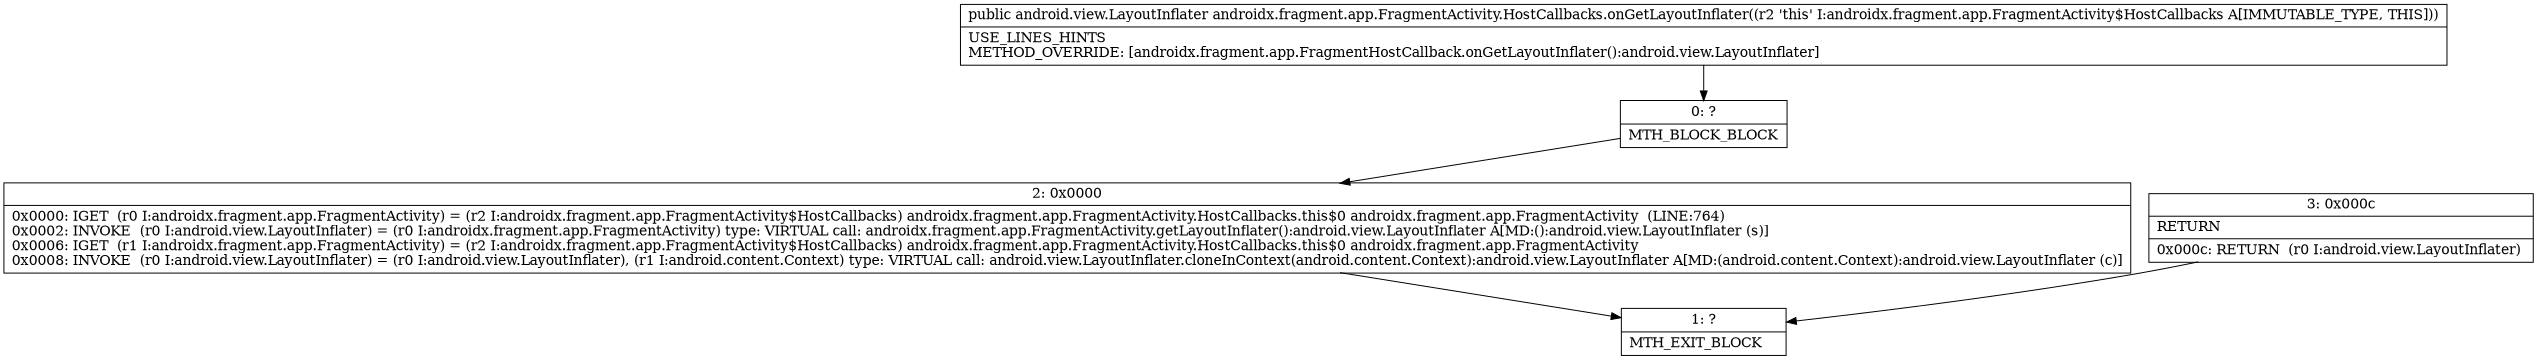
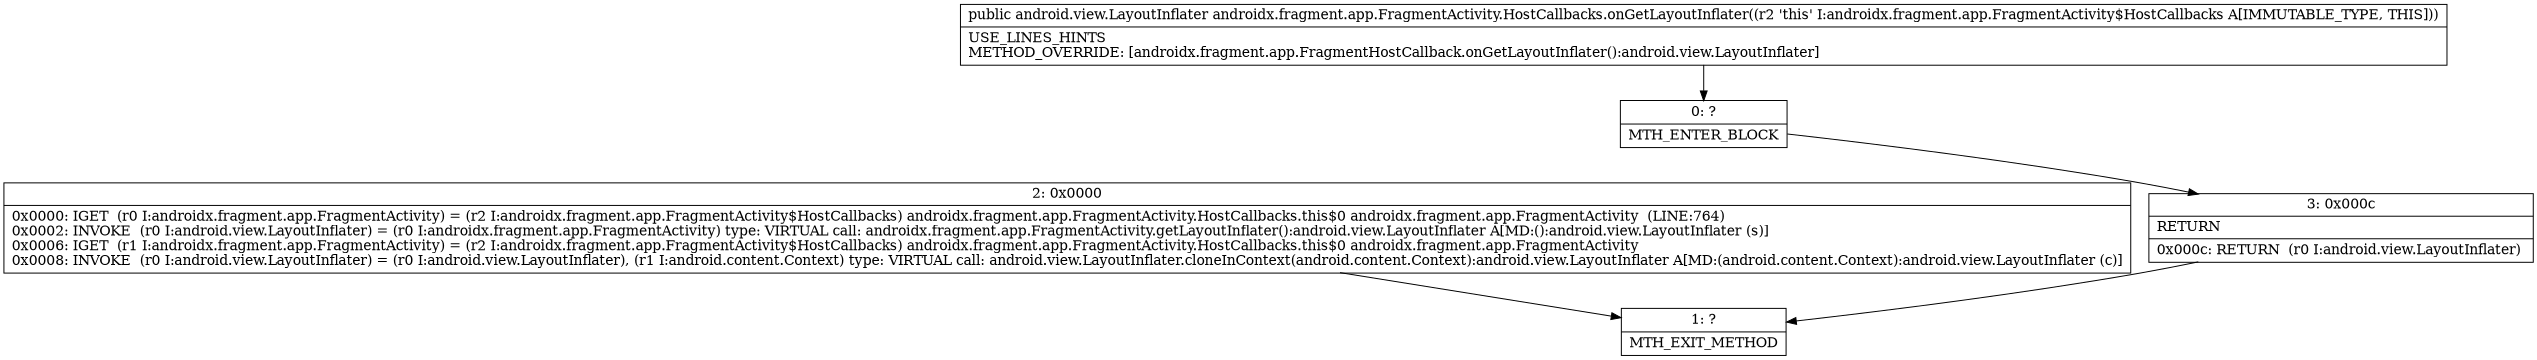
node "0: ?": text "MTH_BLOCK_BLOCK" -> "MTH_ENTER_BLOCK"
edge "0: ?" -> "2: 0x0000": now "0: ?" -> "3: 0x000c"
node "1: ?": text "MTH_EXIT_BLOCK" -> "MTH_EXIT_METHOD"
